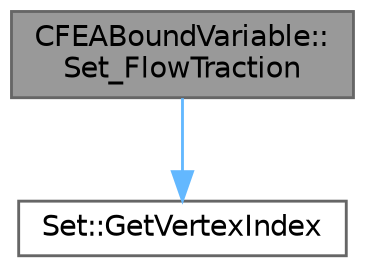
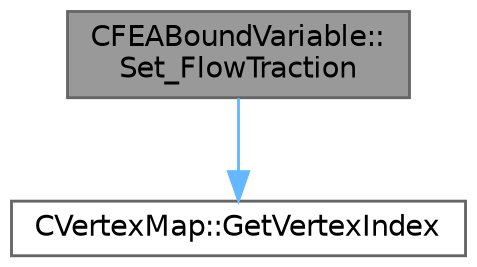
node "Set::GetVertexIndex": label "Set::GetVertexIndex" -> "CVertexMap::GetVertexIndex"
